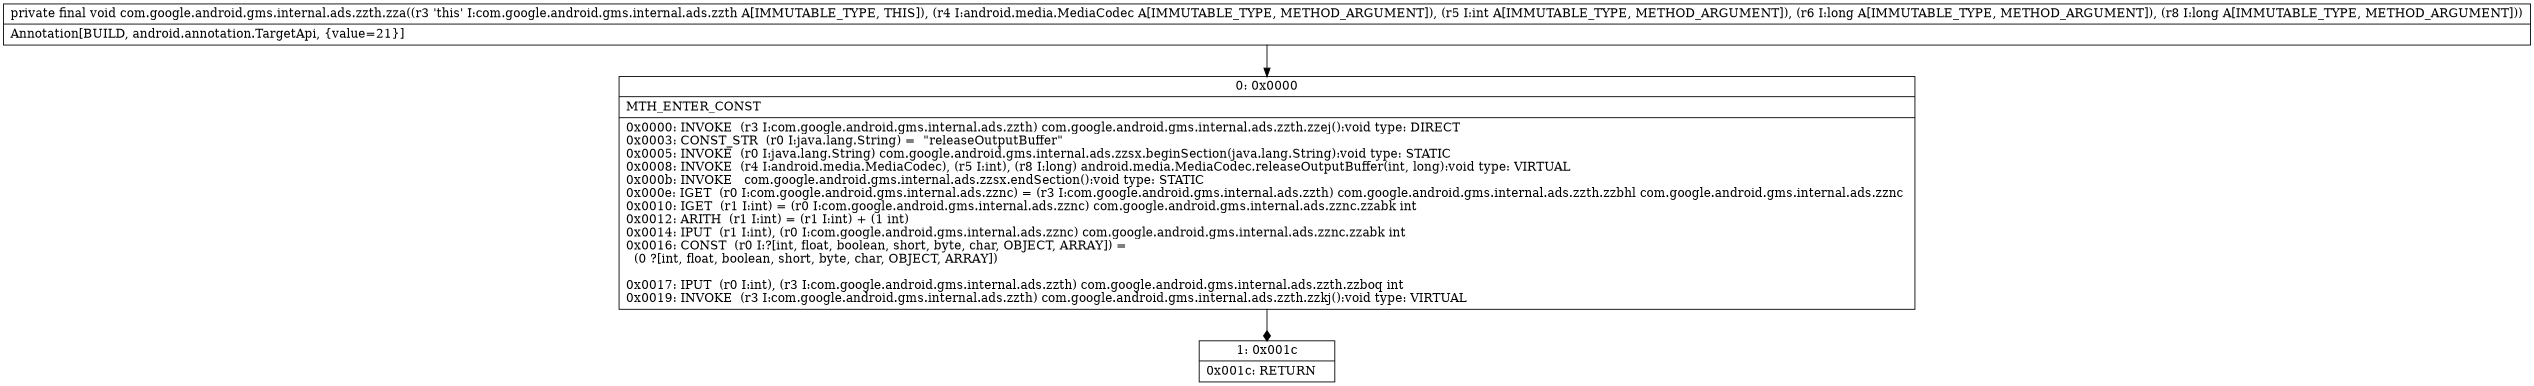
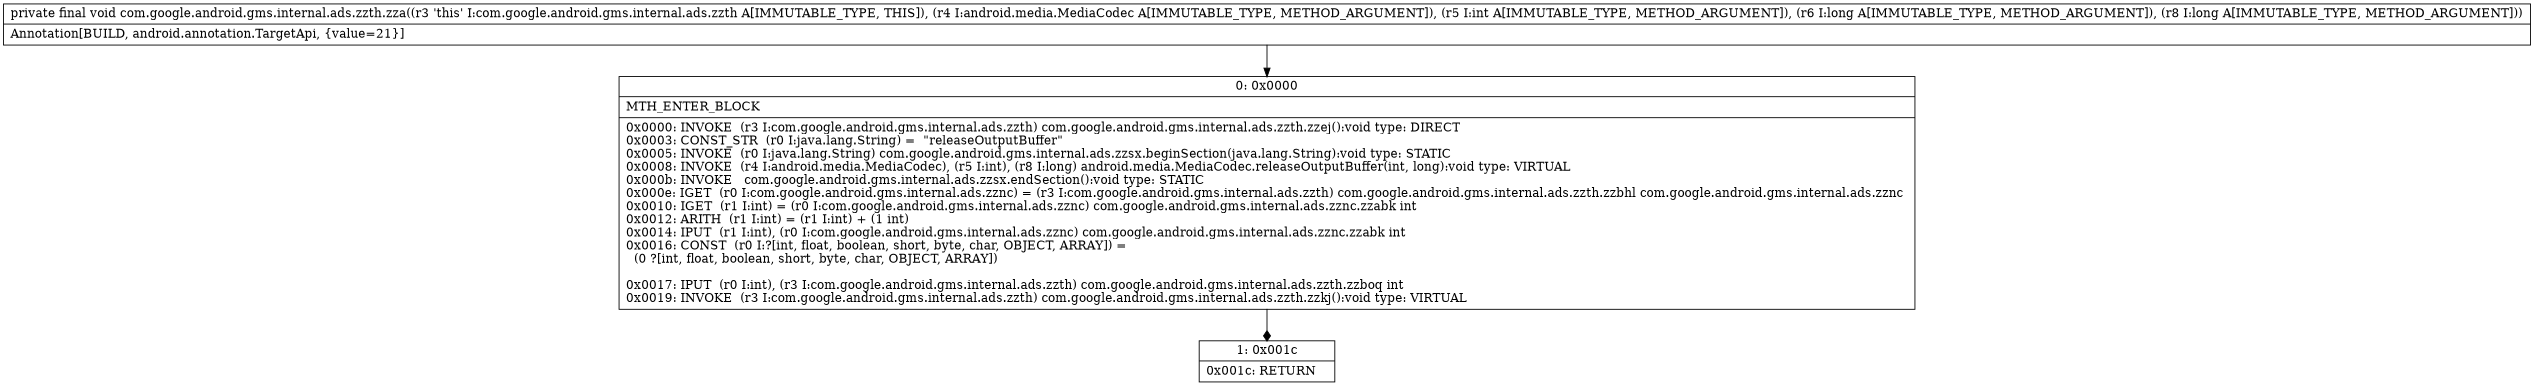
node "0: 0x0000": text "MTH_ENTER_CONST" -> "MTH_ENTER_BLOCK"
